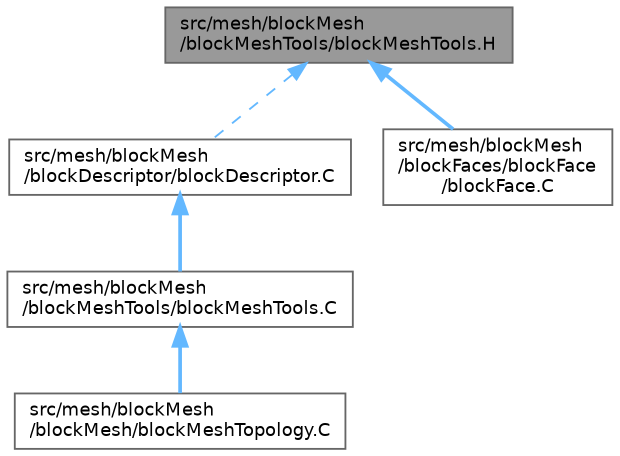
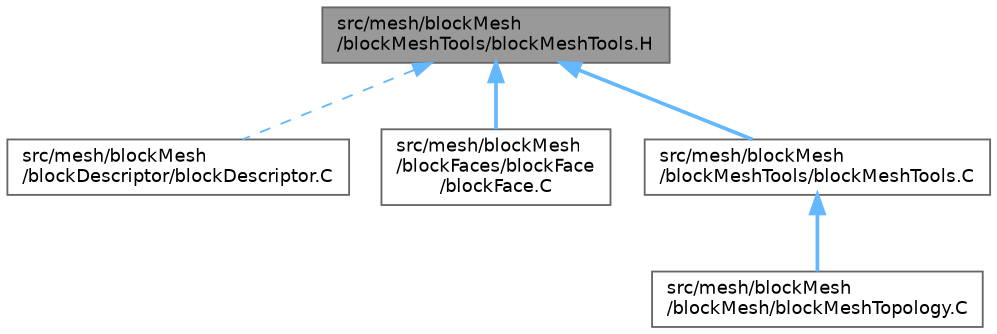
edge "src/mesh/blockMesh /blockMeshTools/blockMeshTools.C" -> "src/mesh/blockMesh /blockDescriptor/blockDescriptor.C": now "src/mesh/blockMesh /blockMeshTools/blockMeshTools.C" -> "src/mesh/blockMesh /blockMeshTools/blockMeshTools.H"
